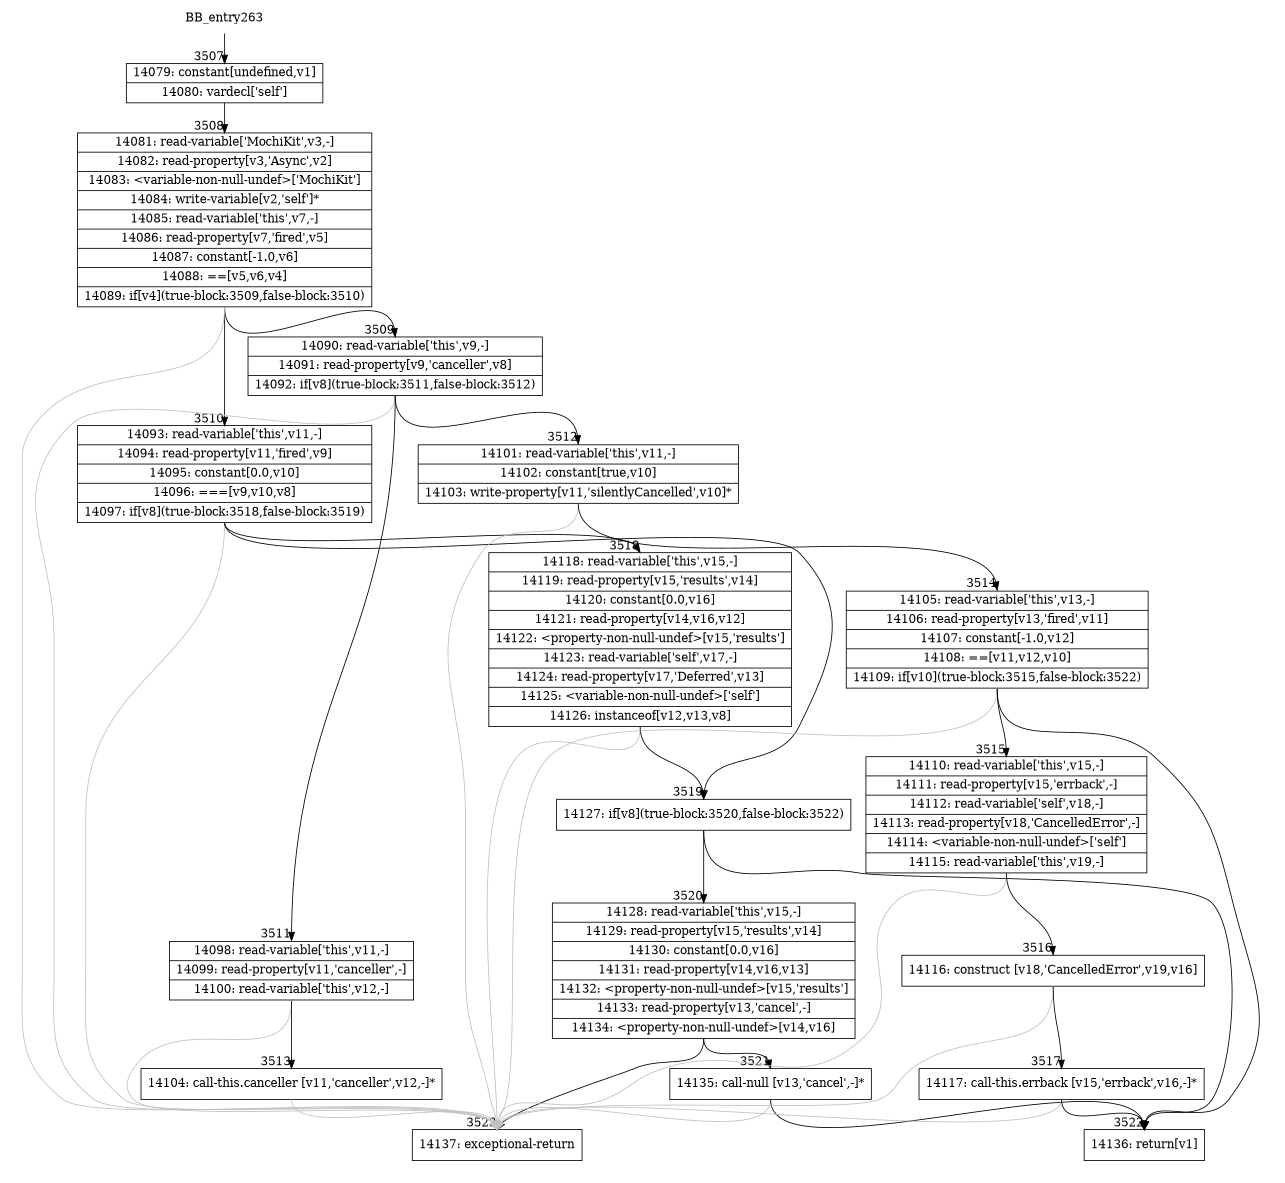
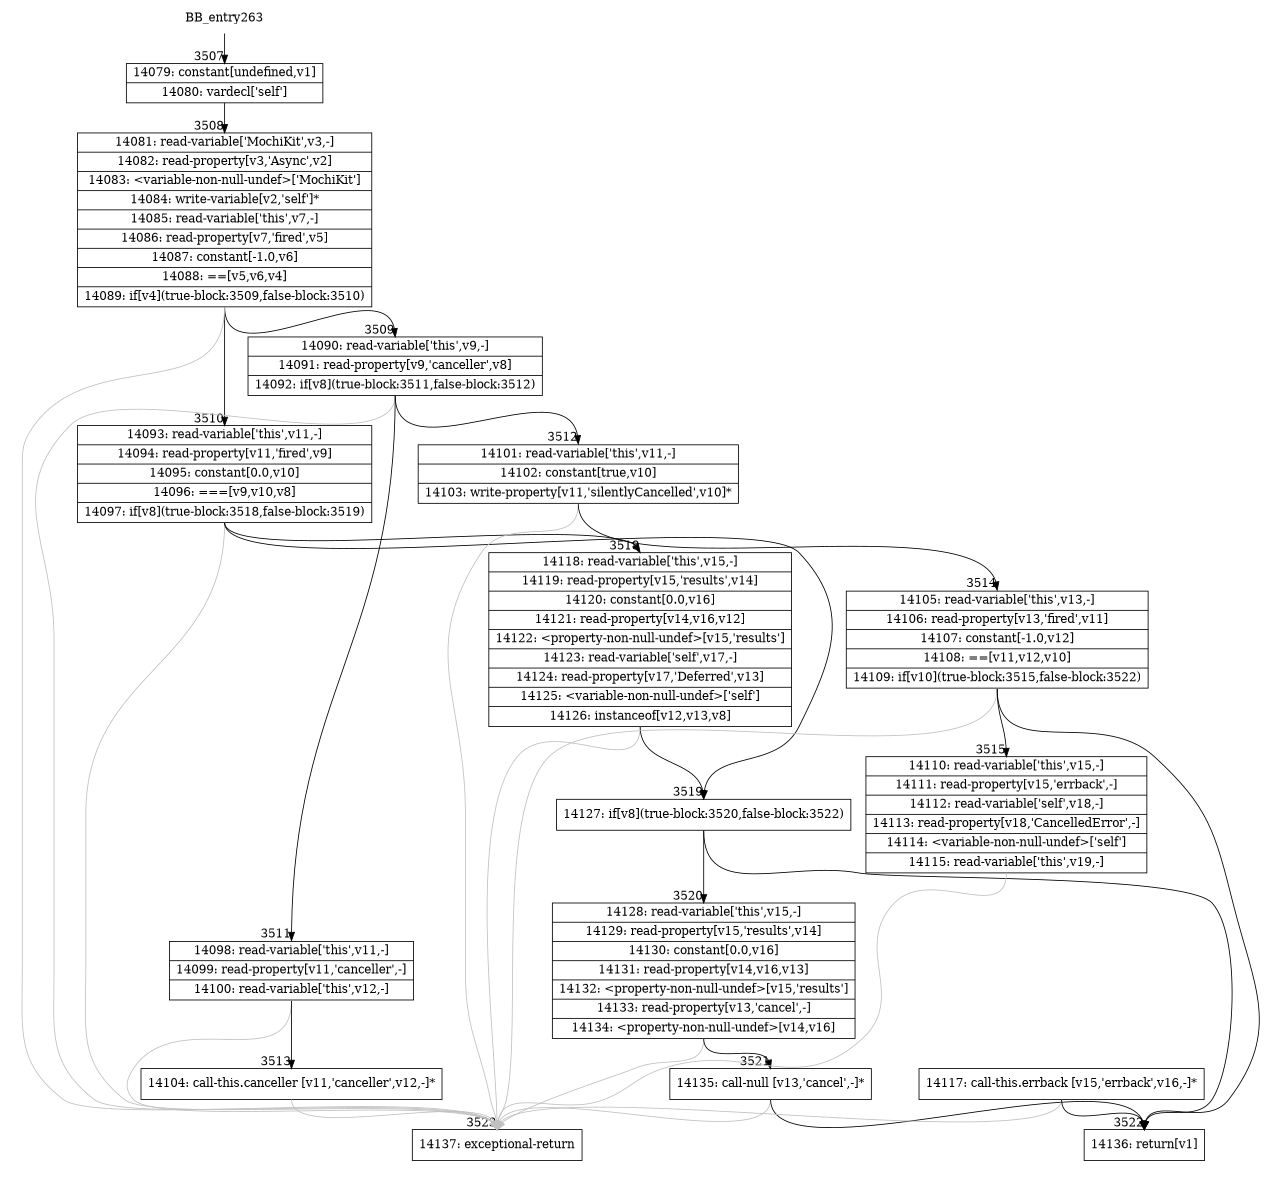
node "14116: construct [v18,'CancelledError',v19,v16]": removed
edge "14128: read-variable['this',v15,-]" -> "14137: exceptional-return": color black -> gray
